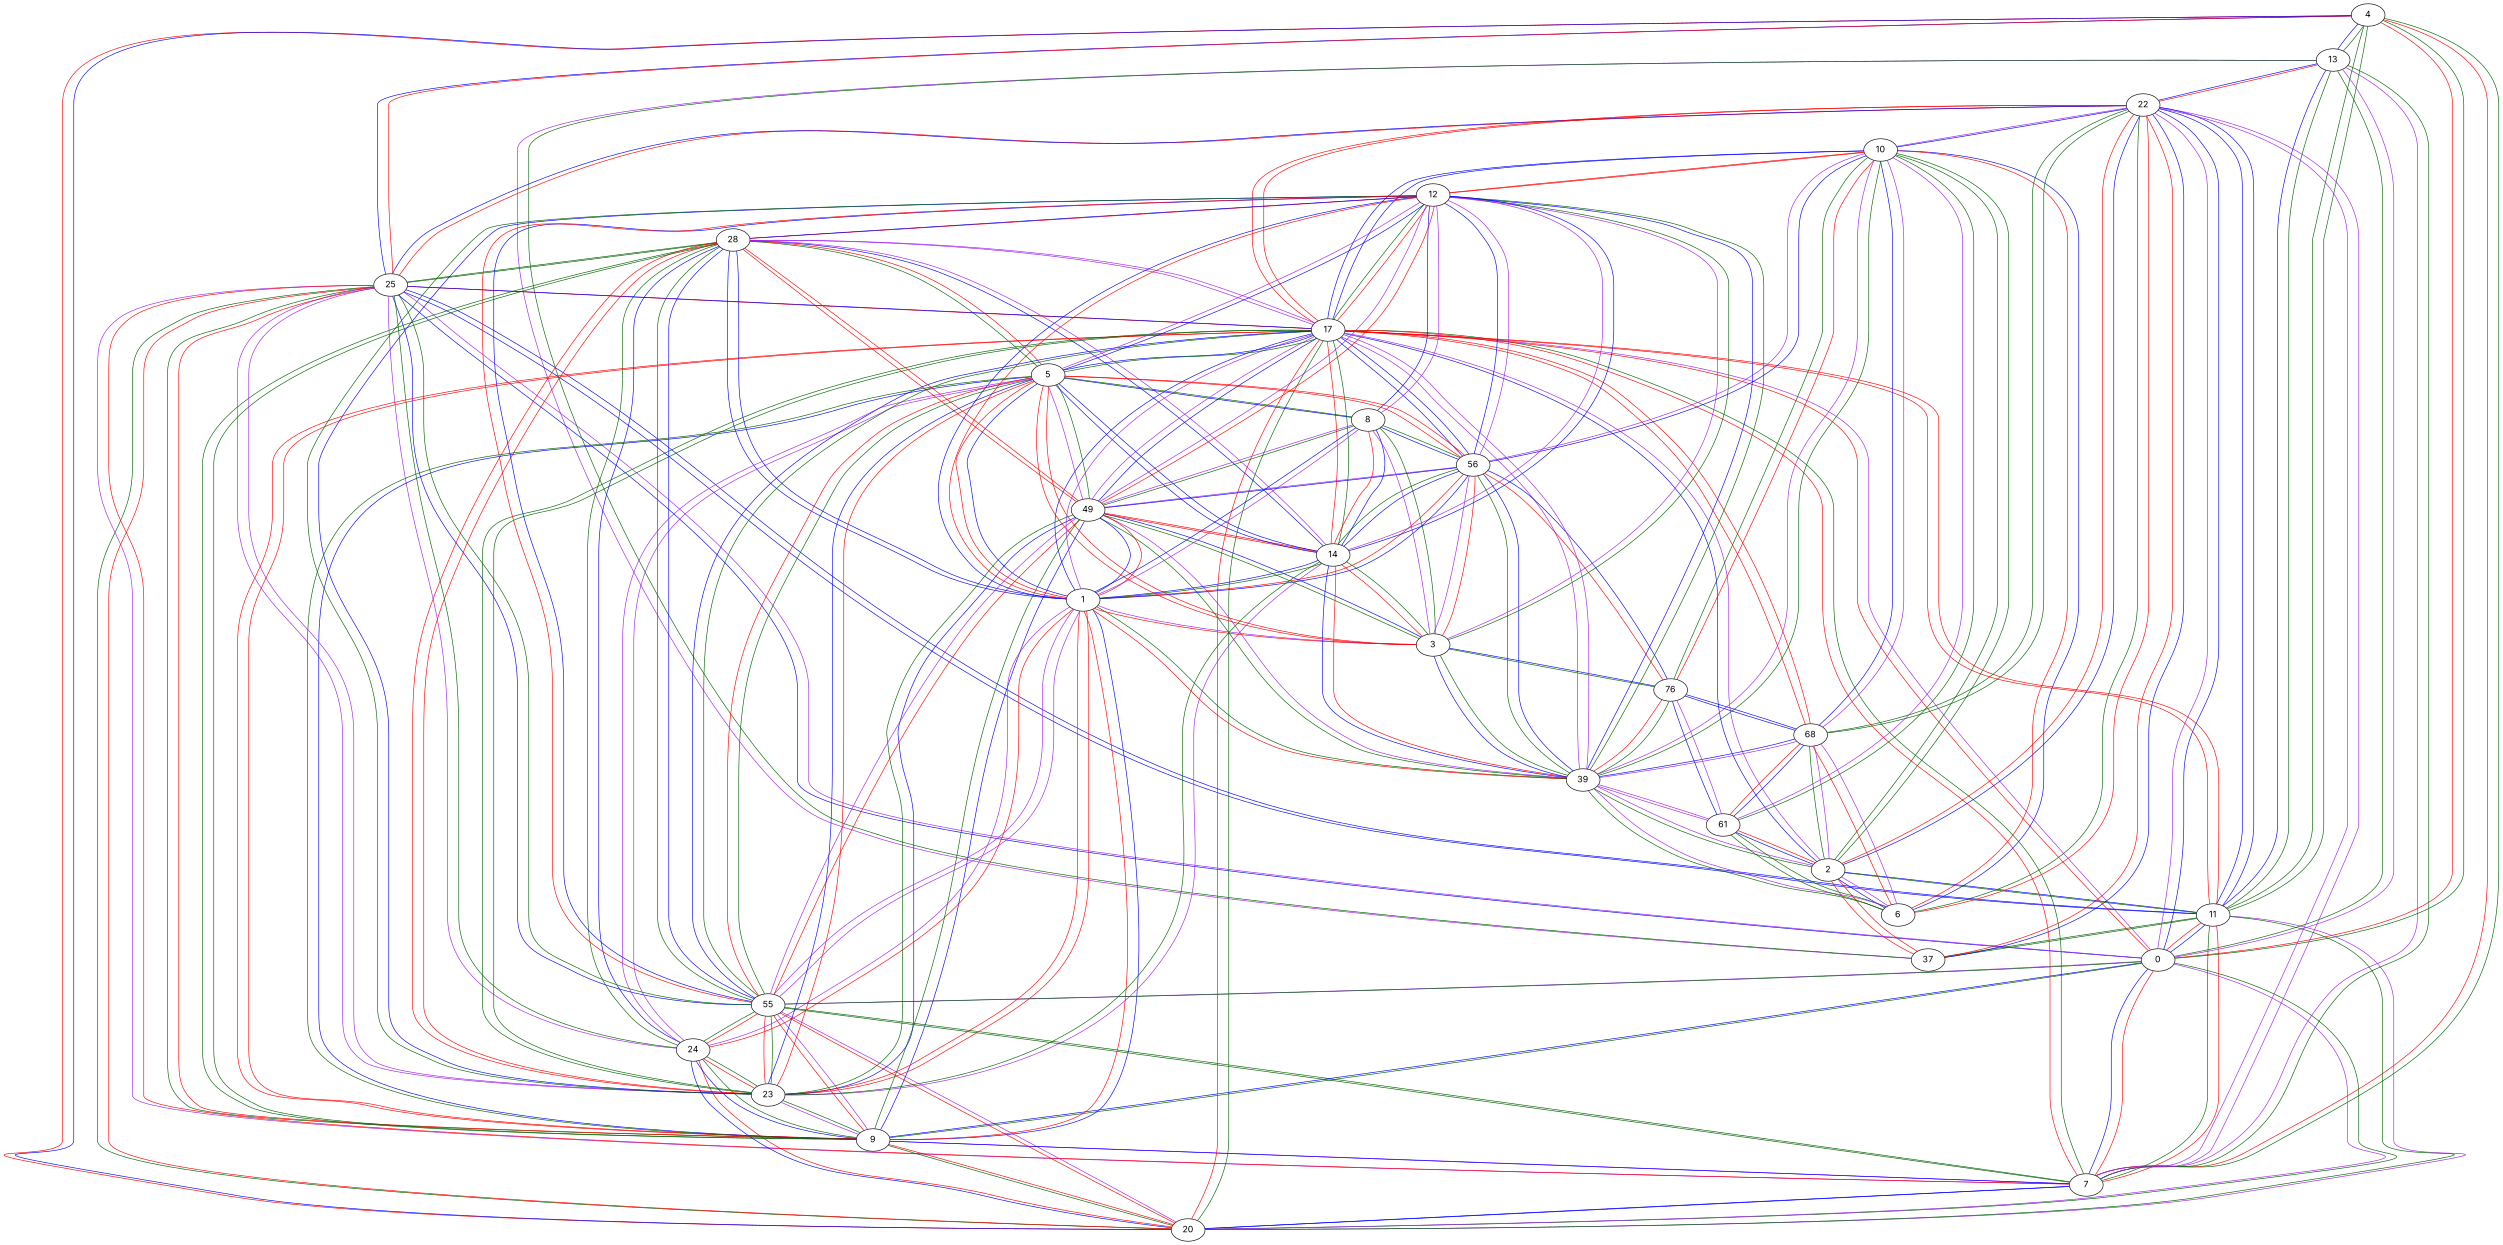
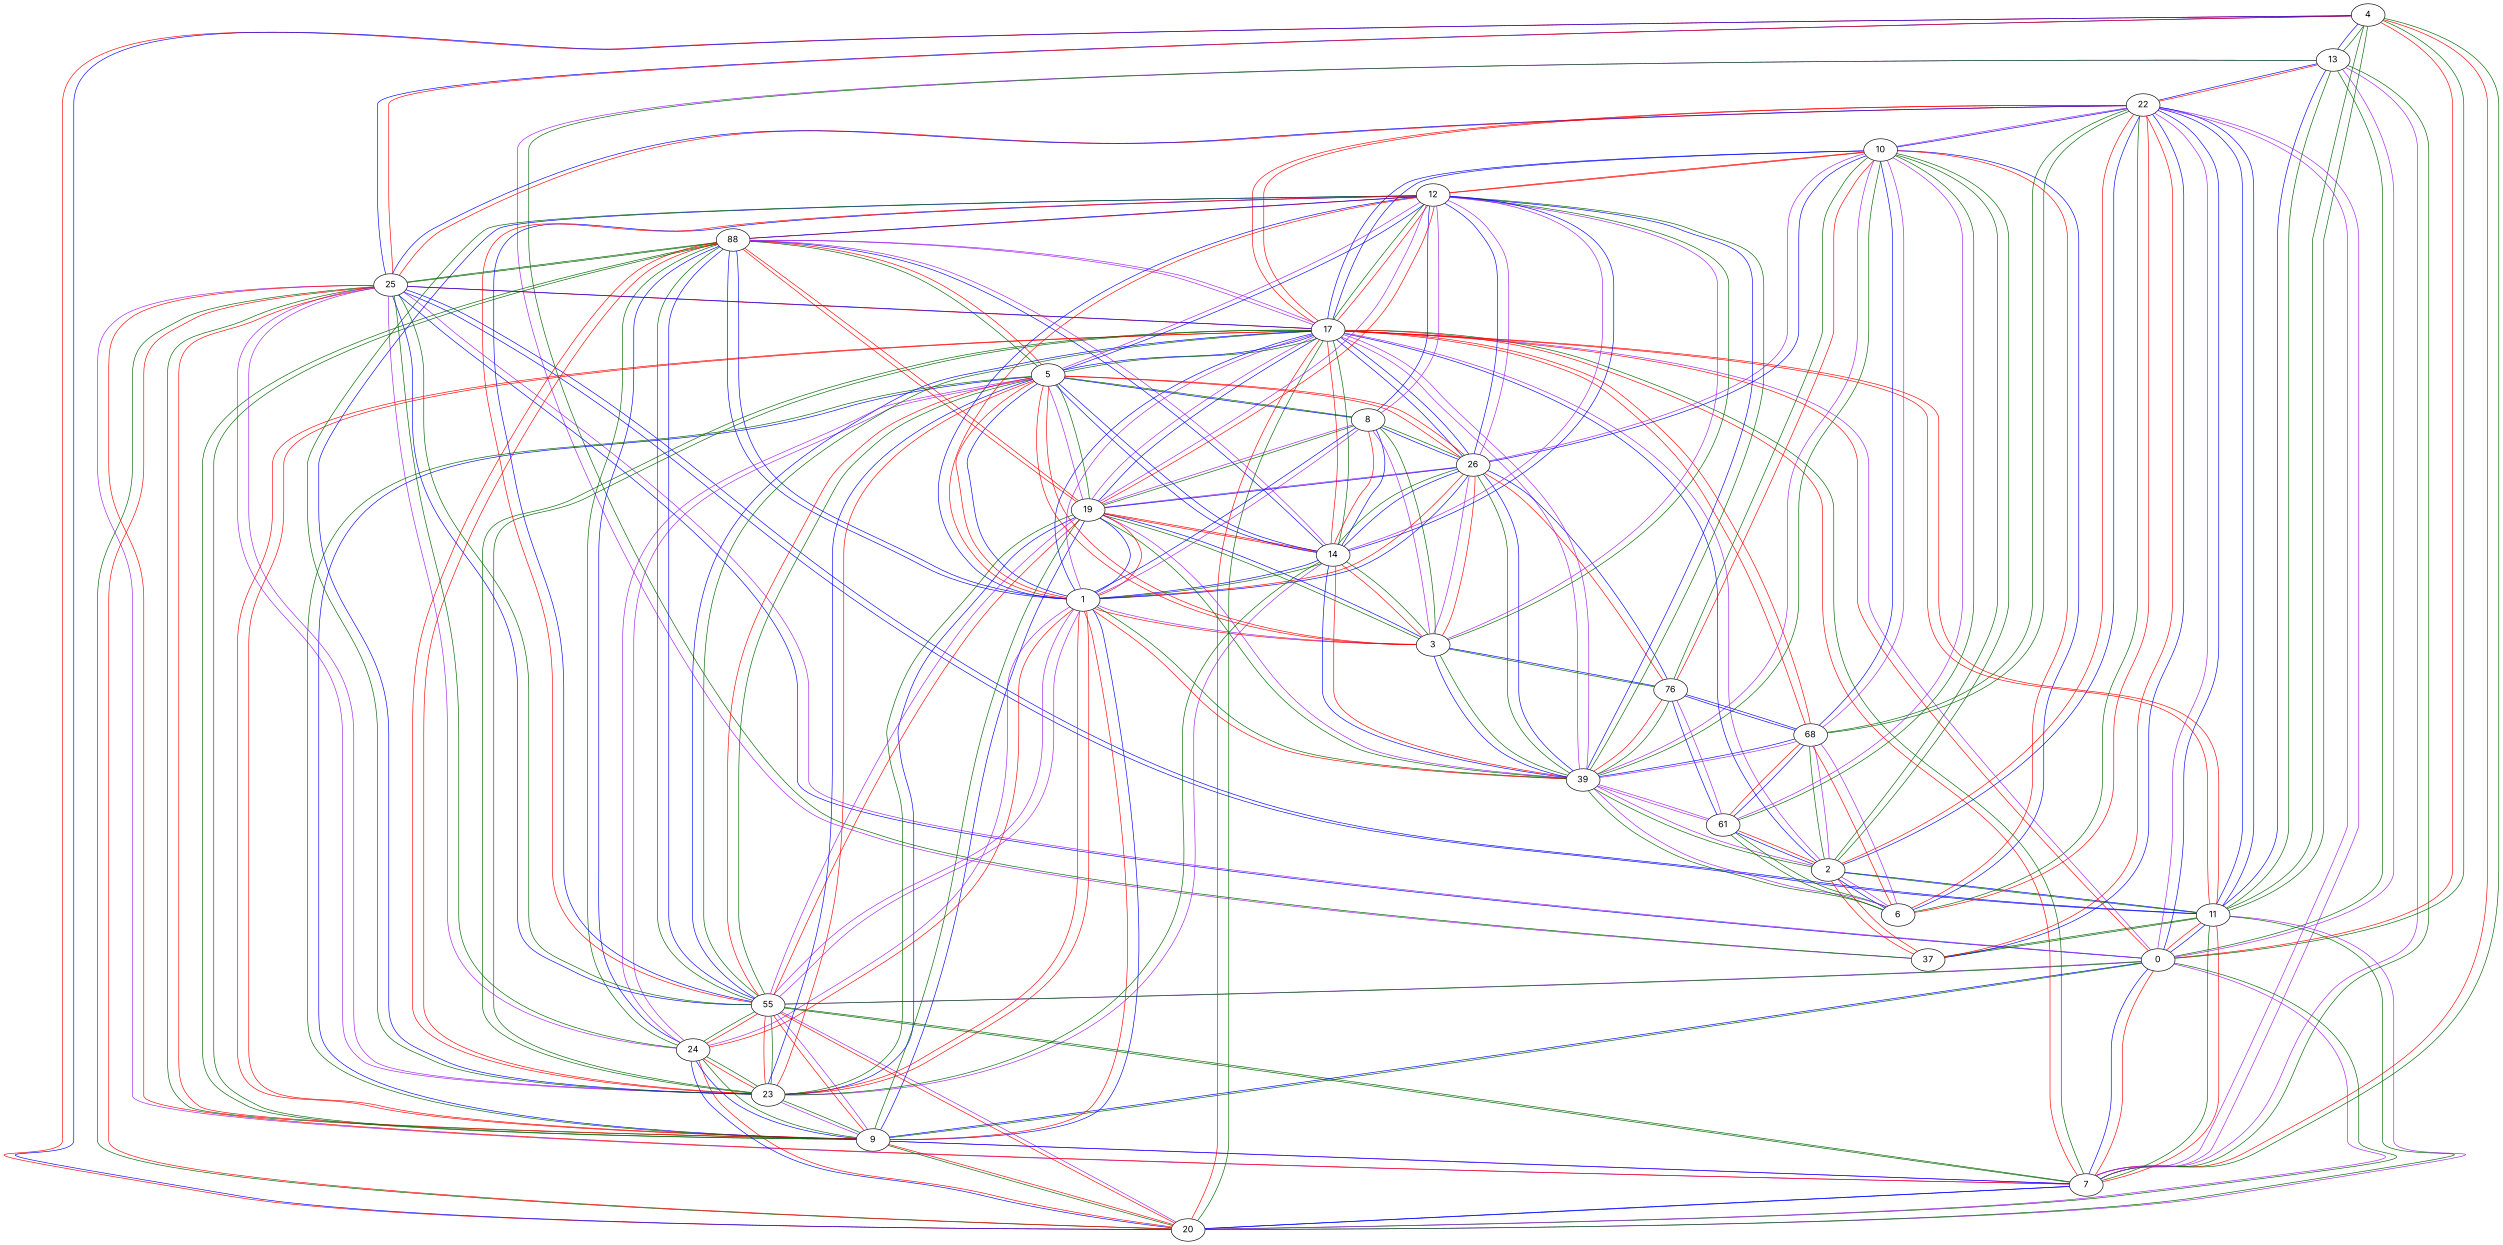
node "28": label "28" -> "88"
node "56": label "56" -> "26"
node "49": label "49" -> "19"
